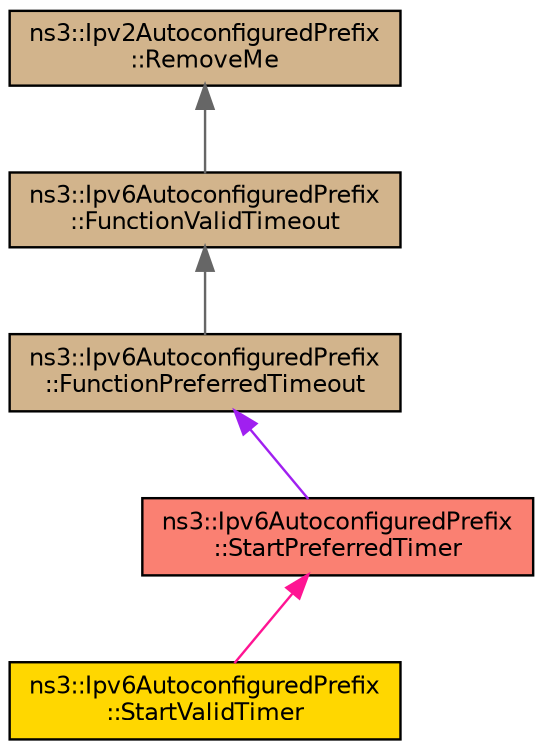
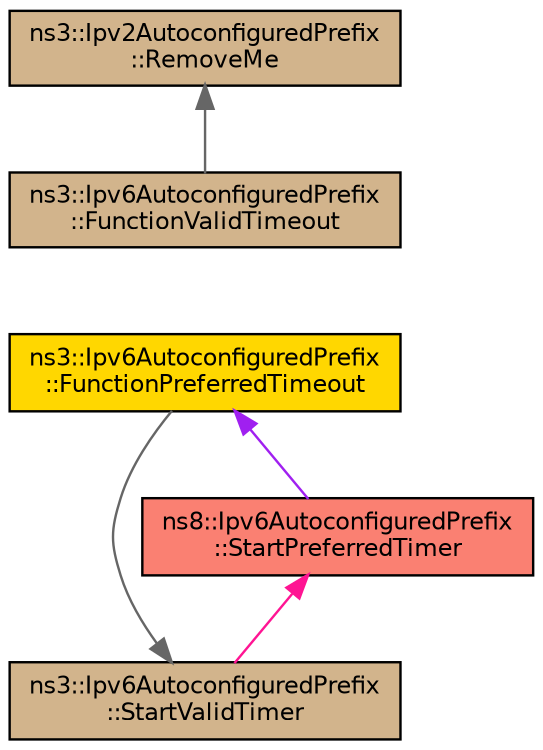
edge "ns3::Ipv6AutoconfiguredPrefix ::FunctionPreferredTimeout" -> "ns3::Ipv6AutoconfiguredPrefix ::FunctionValidTimeout": now "ns3::Ipv6AutoconfiguredPrefix ::FunctionPreferredTimeout" -> "ns3::Ipv6AutoconfiguredPrefix ::StartValidTimer"
node "ns3::Ipv6AutoconfiguredPrefix ::FunctionPreferredTimeout": fillcolor tan -> gold
node "ns3::Ipv6AutoconfiguredPrefix ::StartPreferredTimer": label "ns3::Ipv6AutoconfiguredPrefix ::StartPreferredTimer" -> "ns8::Ipv6AutoconfiguredPrefix ::StartPreferredTimer"
node "ns3::Ipv6AutoconfiguredPrefix ::StartValidTimer": fillcolor gold -> tan
